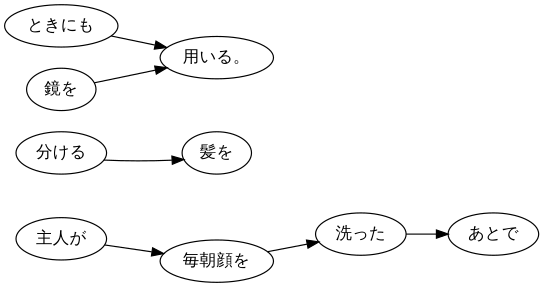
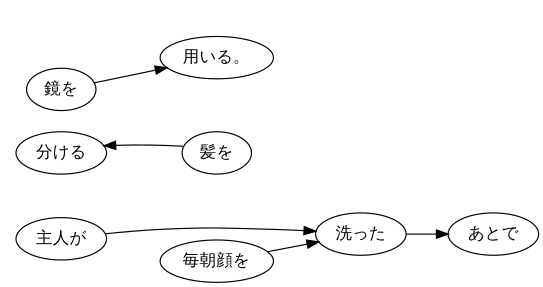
node "ときにも": removed
edge "分ける" -> "髪を": reversed
edge "主人が" -> "毎朝顔を": now "主人が" -> "洗った"
